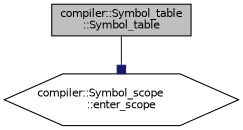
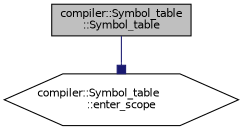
node "compiler::Symbol_scope ::enter_scope": label "compiler::Symbol_scope ::enter_scope" -> "compiler::Symbol_table ::enter_scope"
